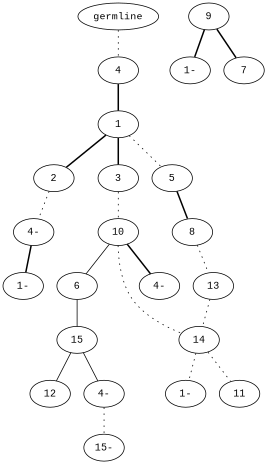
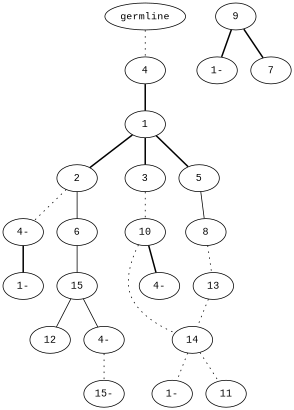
edge "1" -- "5": style dotted -> bold
edge "5" -- "8": style bold -> solid
edge "10" -- "6": now "2" -- "6"
